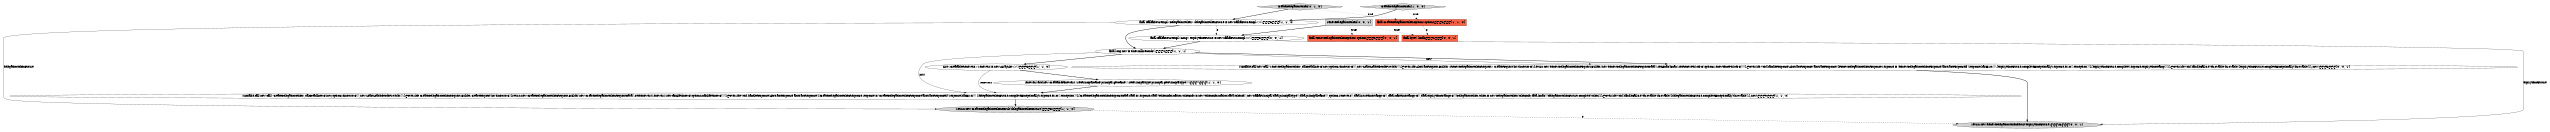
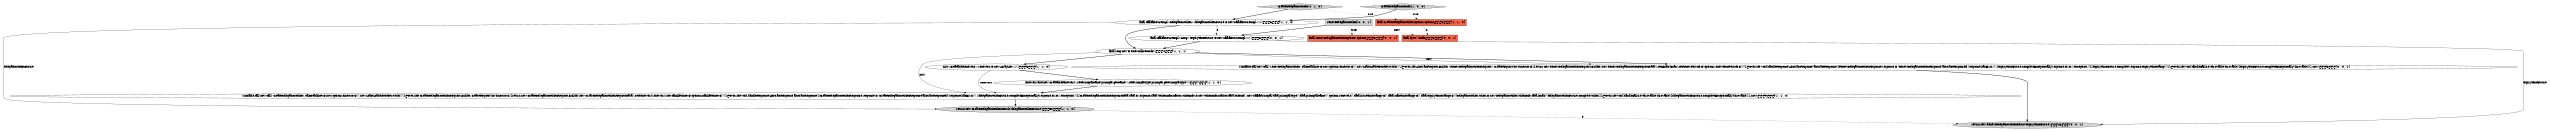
edge "renewDelegationToken['0', '0', '1']" -> "final byte(( hmac@@@2@@@['0', '0', '1']": label "true" -> "now"
